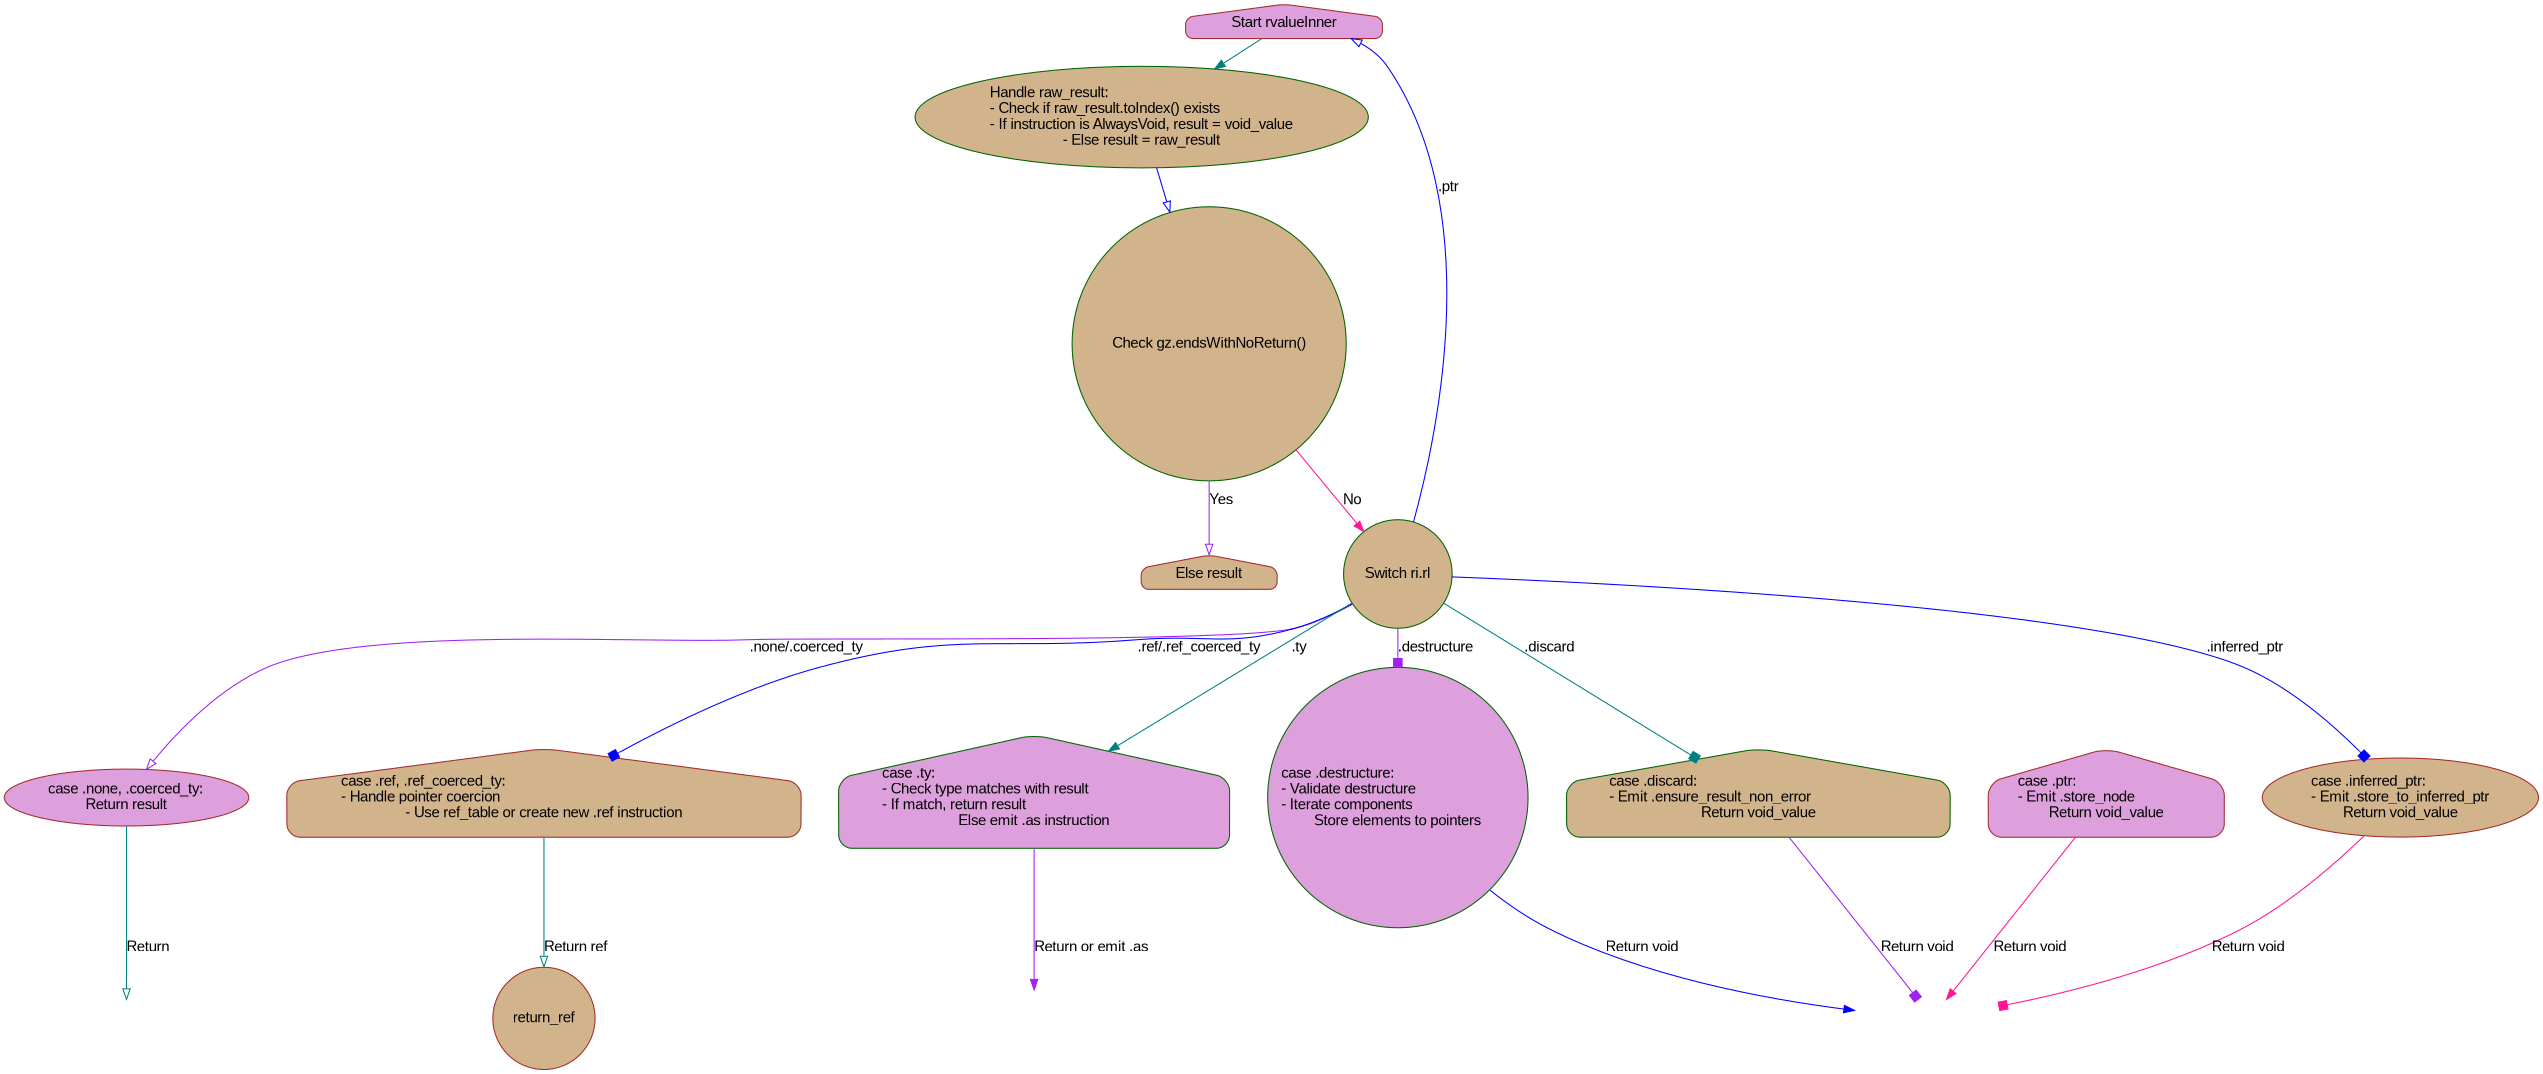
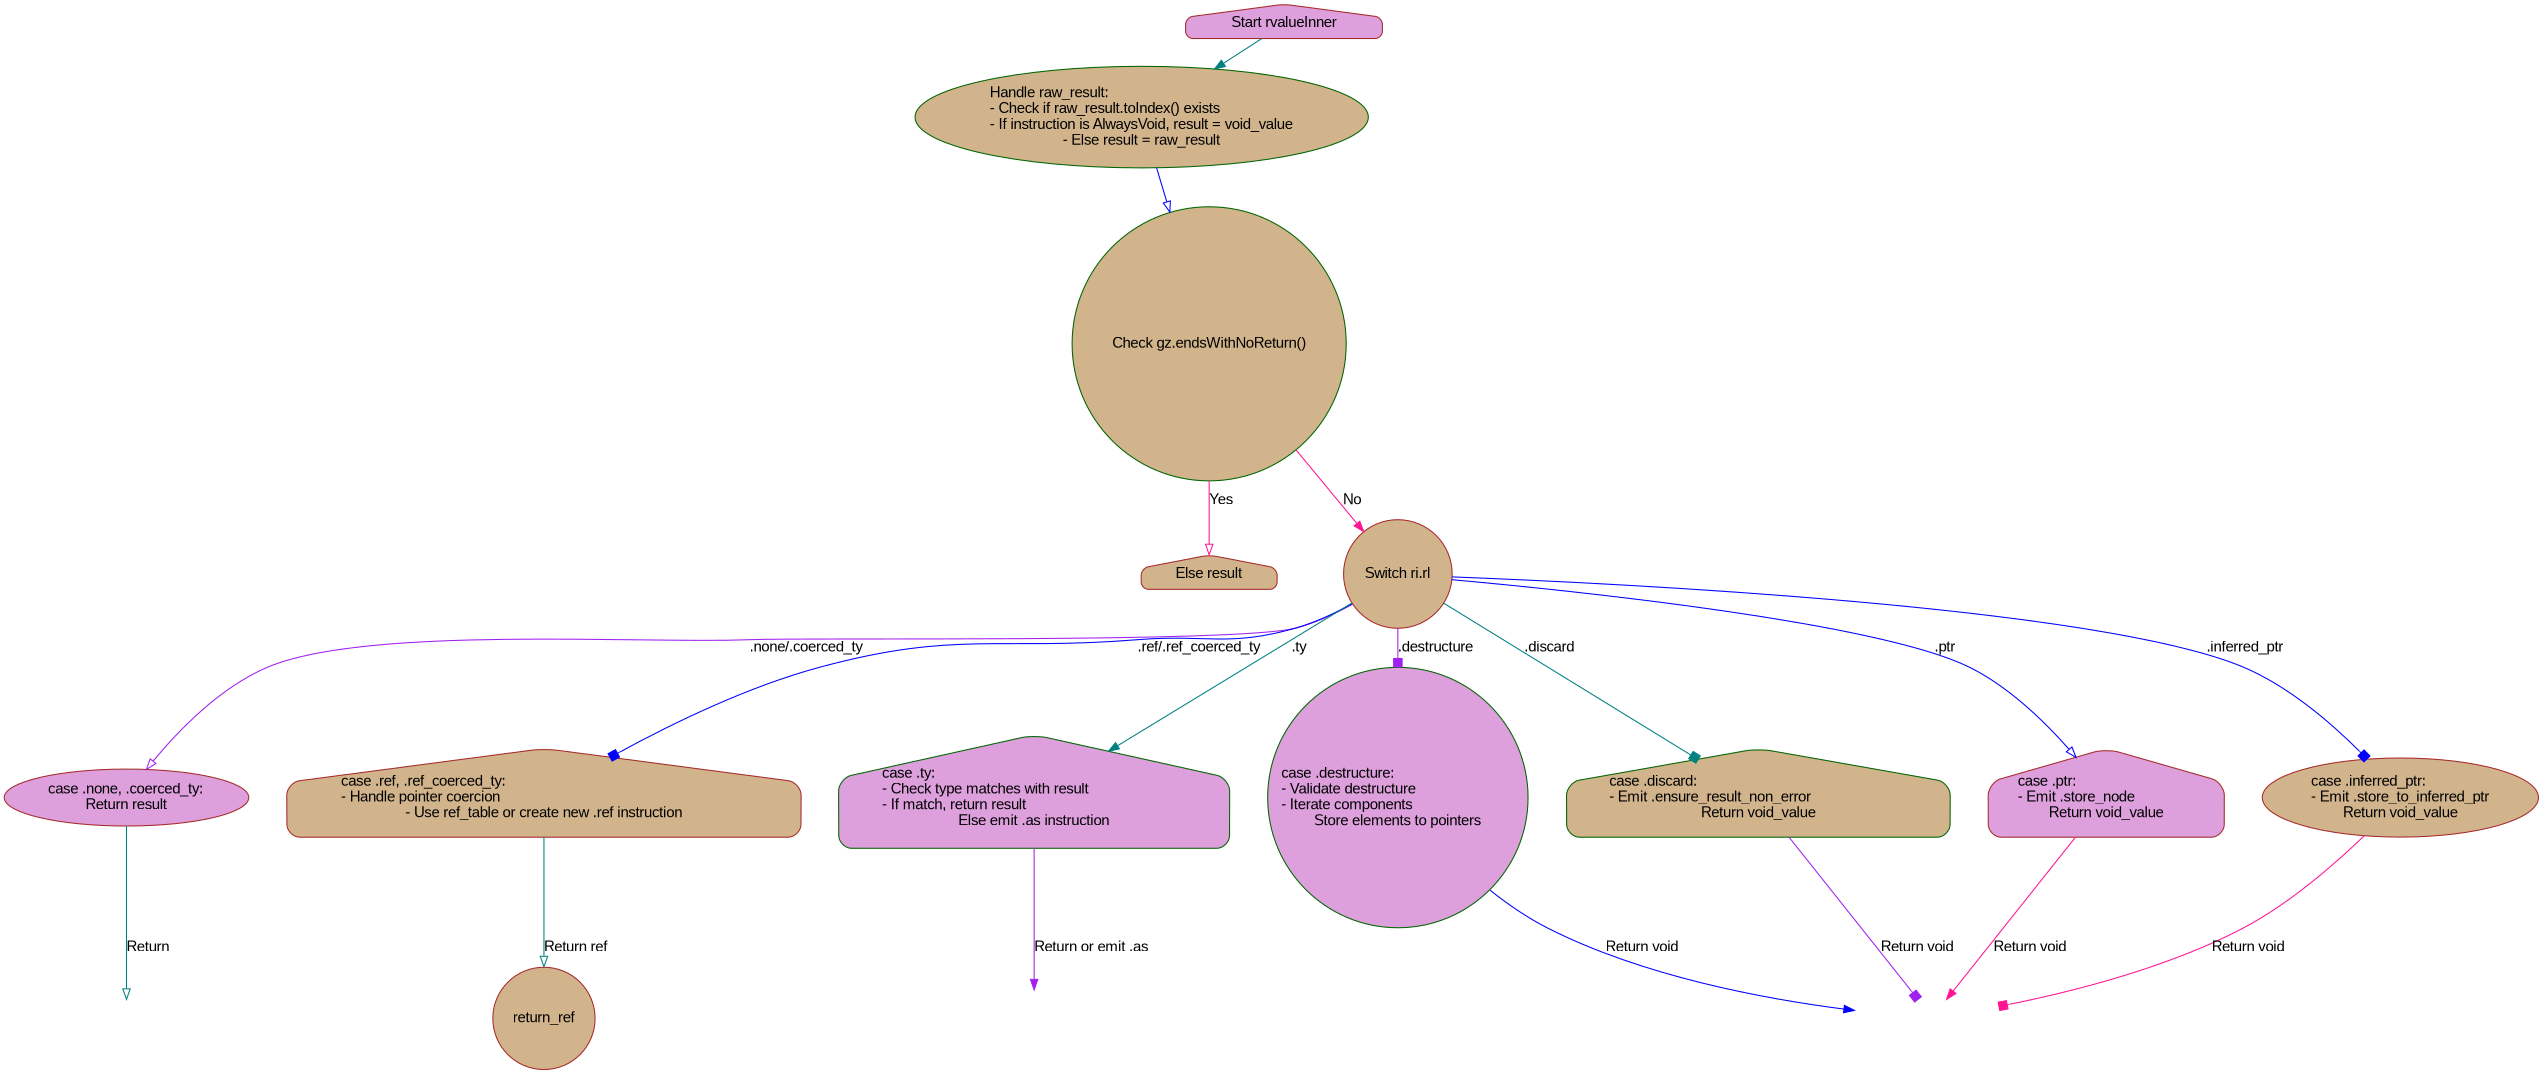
edge "Switch ri.rl" -> "Start rvalueInner": now "Switch ri.rl" -> "case .ptr: - Emit .store_node Return void_value"
edge "Check gz.endsWithNoReturn()" -> "Else result": color purple -> deeppink
node "Switch ri.rl": color darkgreen -> brown
